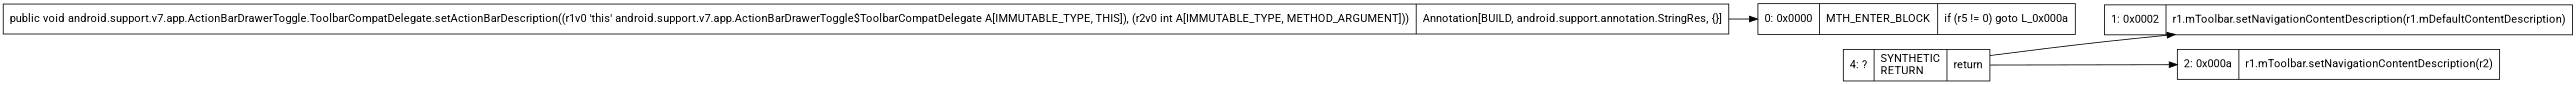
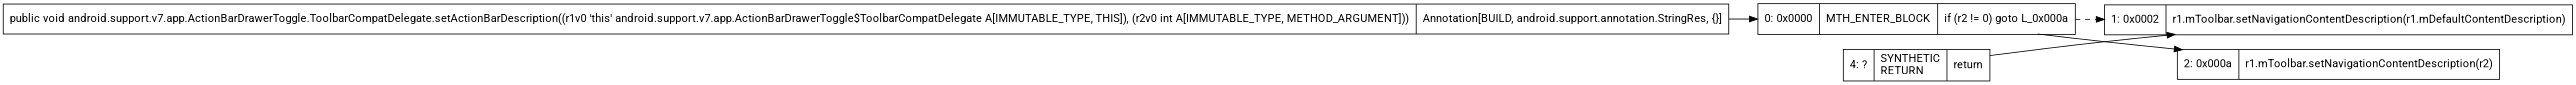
node "0: 0x0000": text "if (r5 != 0) goto L_0x000a" -> "if (r2 != 0) goto L_0x000a"
edge "0: 0x0000" -> "1: 0x0002": added
edge "4: ?" -> "2: 0x000a": now "0: 0x0000" -> "2: 0x000a"
